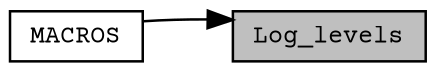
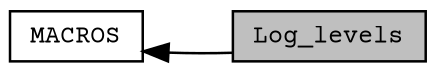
edge "MACROS" -> "Log_levels": reversed
